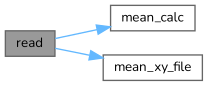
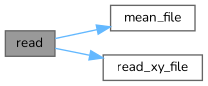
node "mean_calc": label "mean_calc" -> "mean_file"
node "mean_xy_file": label "mean_xy_file" -> "read_xy_file"
